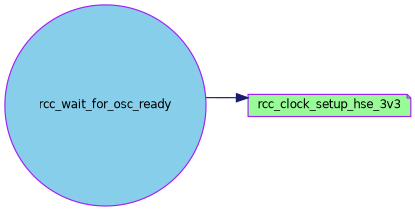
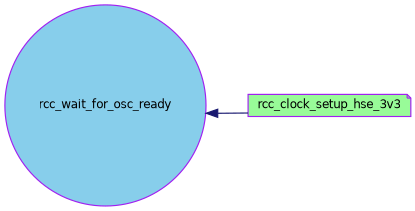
edge "rcc_wait_for_osc_ready" -> "rcc_clock_setup_hse_3v3": reversed
